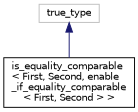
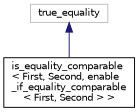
node "true_type": label "true_type" -> "true_equality"
